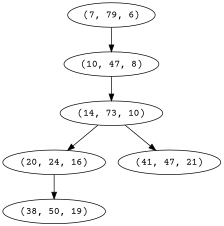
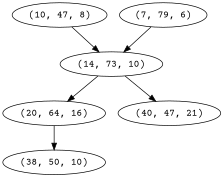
edge "(7, 79, 6)" -> "(10, 47, 8)": now "(7, 79, 6)" -> "(14, 73, 10)"
node "(20, 24, 16)": label "(20, 24, 16)" -> "(20, 64, 16)"
node "(41, 47, 21)": label "(41, 47, 21)" -> "(40, 47, 21)"
node "(38, 50, 19)": label "(38, 50, 19)" -> "(38, 50, 10)"
